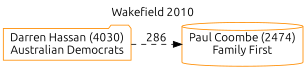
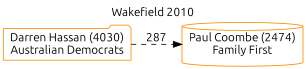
edge "Darren Hassan (4030) Australian Democrats" -> "Paul Coombe (2474) Family First": label "286" -> "287"
